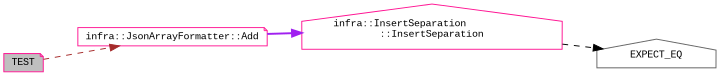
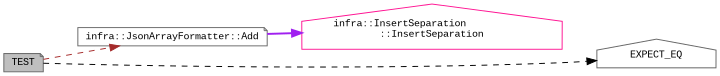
node "infra::JsonArrayFormatter::Add": color deeppink -> gray40
edge "infra::InsertSeparation ::InsertSeparation" -> "EXPECT_EQ": now "TEST" -> "EXPECT_EQ"
node "TEST": color deeppink -> gray40
